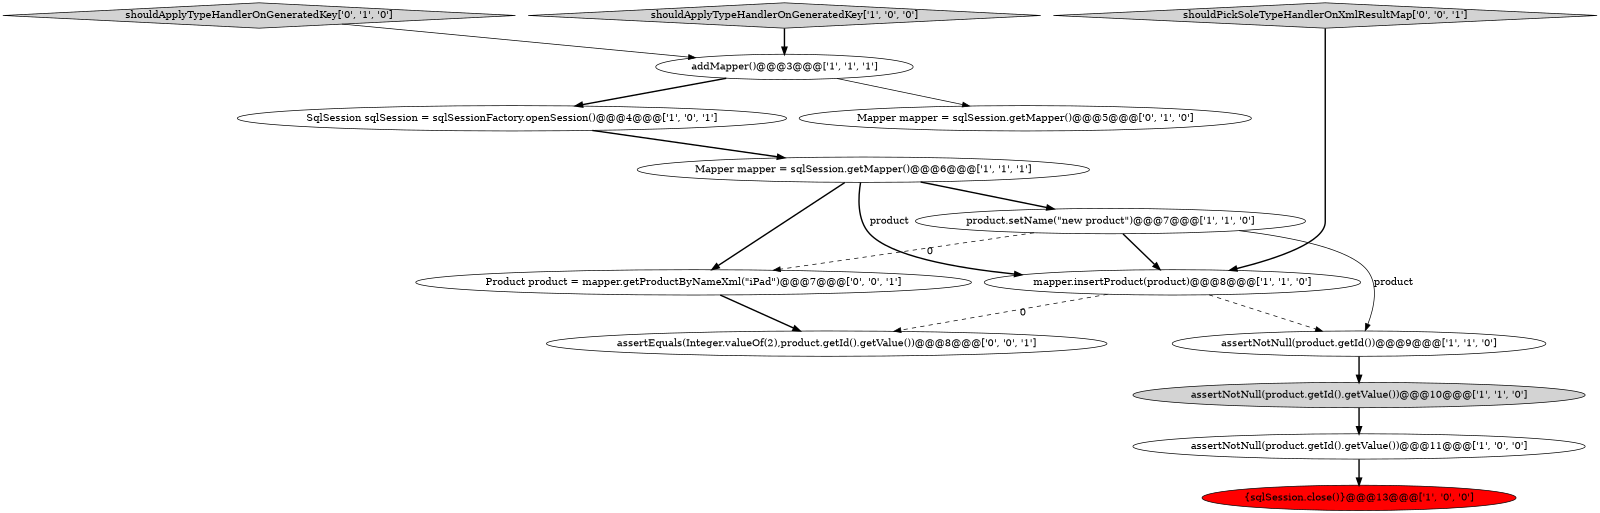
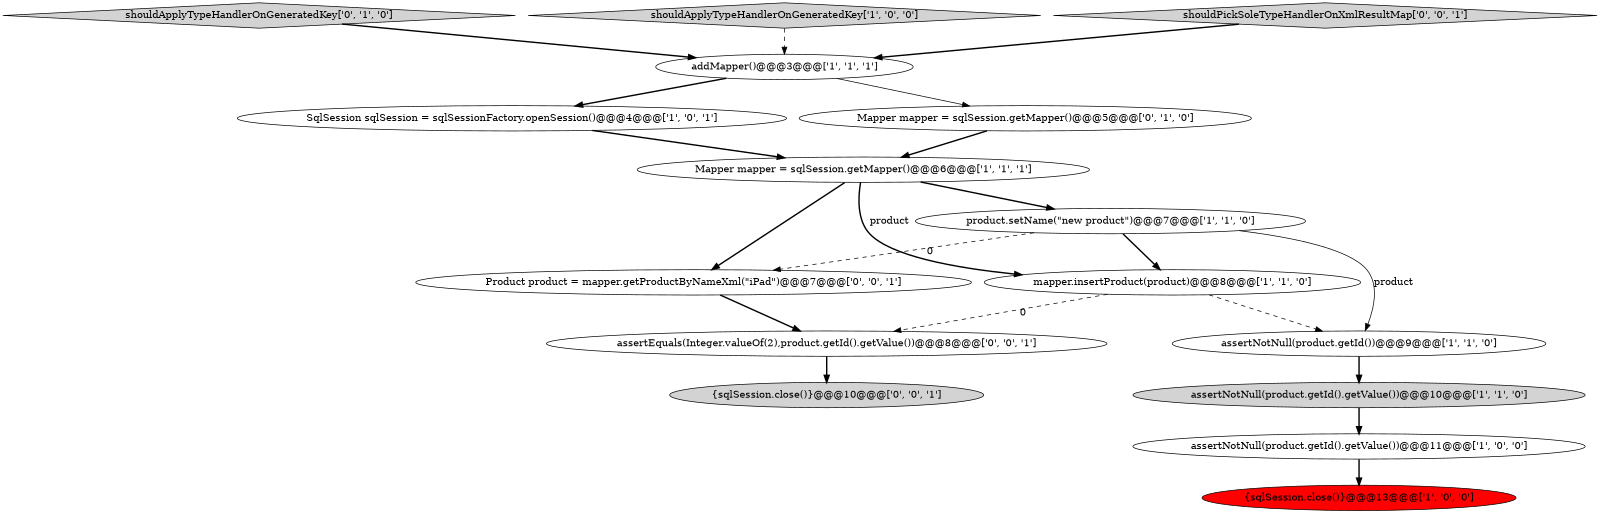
edge "shouldApplyTypeHandlerOnGeneratedKey['1', '0', '0']" -> "addMapper()@@@3@@@['1', '1', '1']": style bold -> dashed
edge "shouldApplyTypeHandlerOnGeneratedKey['0', '1', '0']" -> "addMapper()@@@3@@@['1', '1', '1']": style solid -> bold
edge "Mapper mapper = sqlSession.getMapper()@@@5@@@['0', '1', '0']" -> "Mapper mapper = sqlSession.getMapper()@@@6@@@['1', '1', '1']": added
edge "shouldPickSoleTypeHandlerOnXmlResultMap['0', '0', '1']" -> "mapper.insertProduct(product)@@@8@@@['1', '1', '0']": now "shouldPickSoleTypeHandlerOnXmlResultMap['0', '0', '1']" -> "addMapper()@@@3@@@['1', '1', '1']"
node "{sqlSession.close()}@@@10@@@['0', '0', '1']": added
